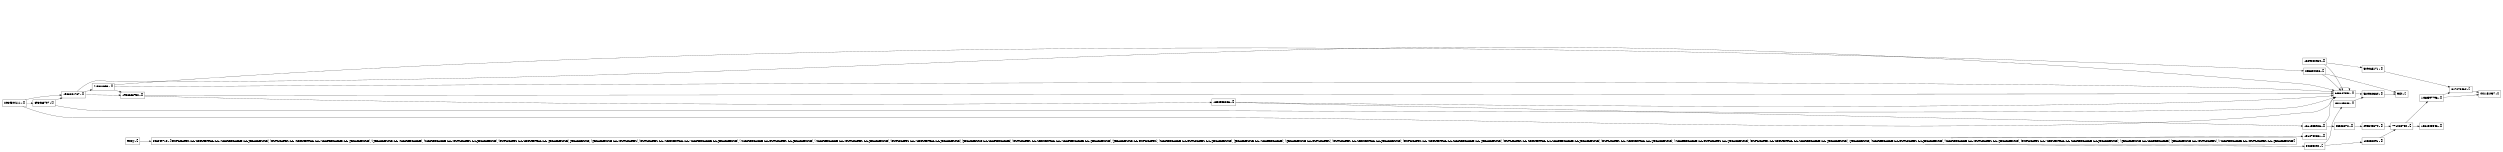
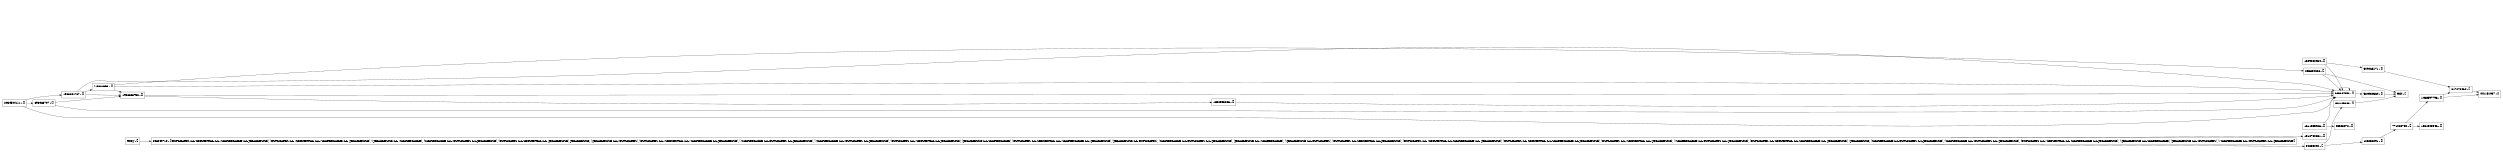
edge "698468707 - []" -> "1983041787 - []": now "698468707 - []" -> "1966668752 - []"
edge "402109440 - []" -> "584032364 - []": now "402109440 - []" -> "exit - []"
edge "1832533266 - []" -> "1611535926 - []": removed
node "295345674 - []": removed
